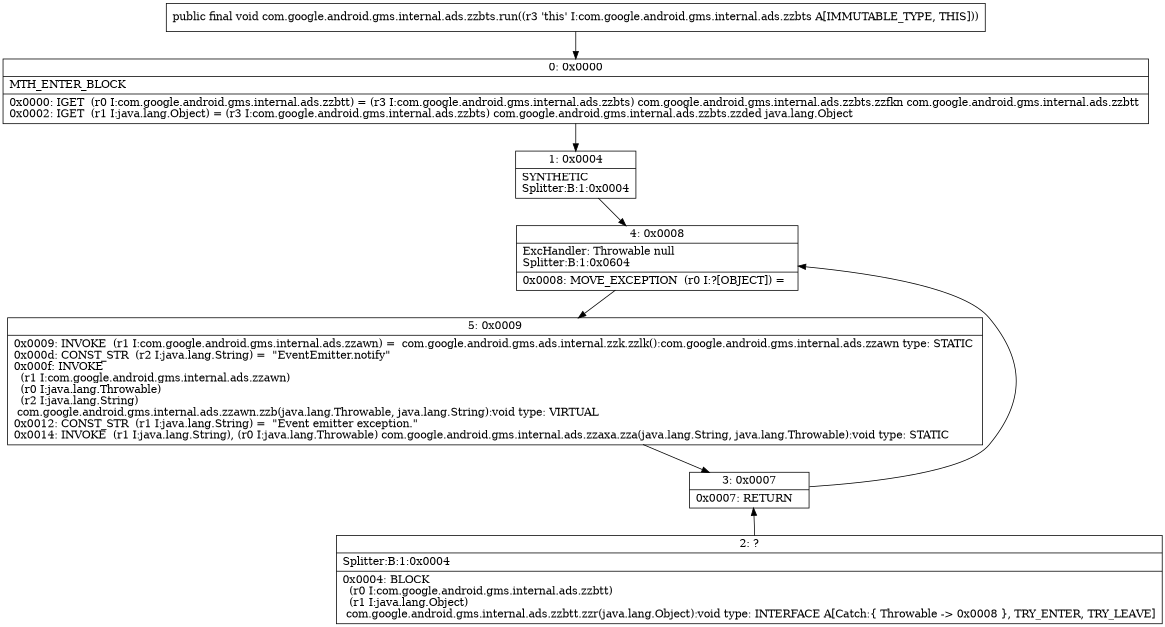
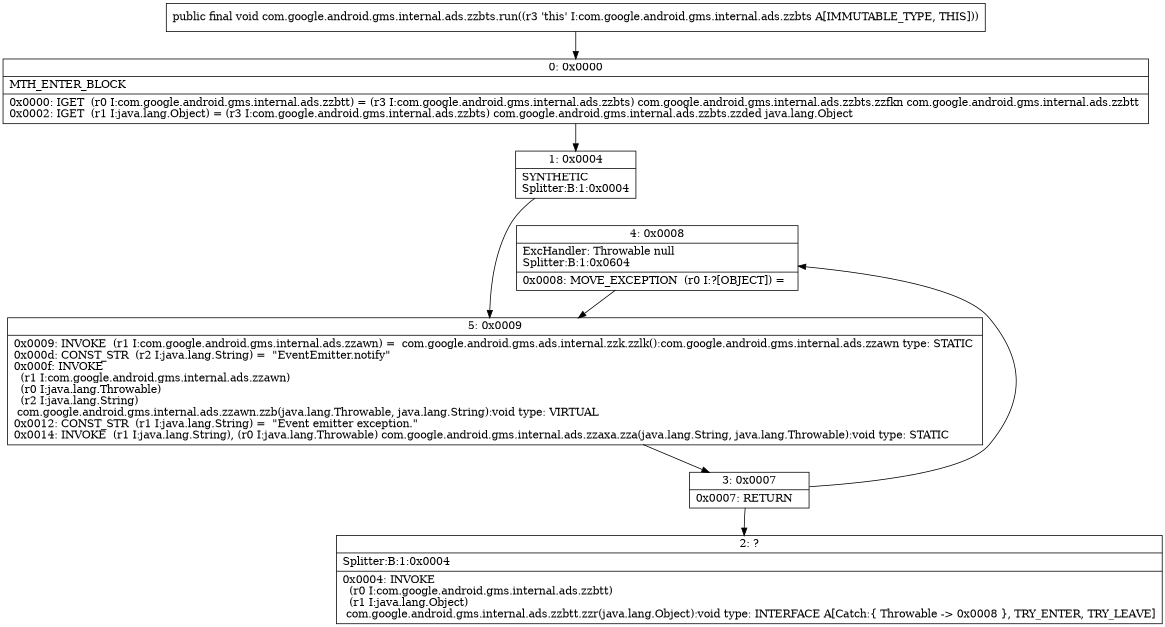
edge "1: 0x0004" -> "4: 0x0008": now "1: 0x0004" -> "5: 0x0009"
edge "2: ?" -> "3: 0x0007": reversed
node "2: ?": text "0x0004: BLOCK" -> "0x0004: INVOKE"
